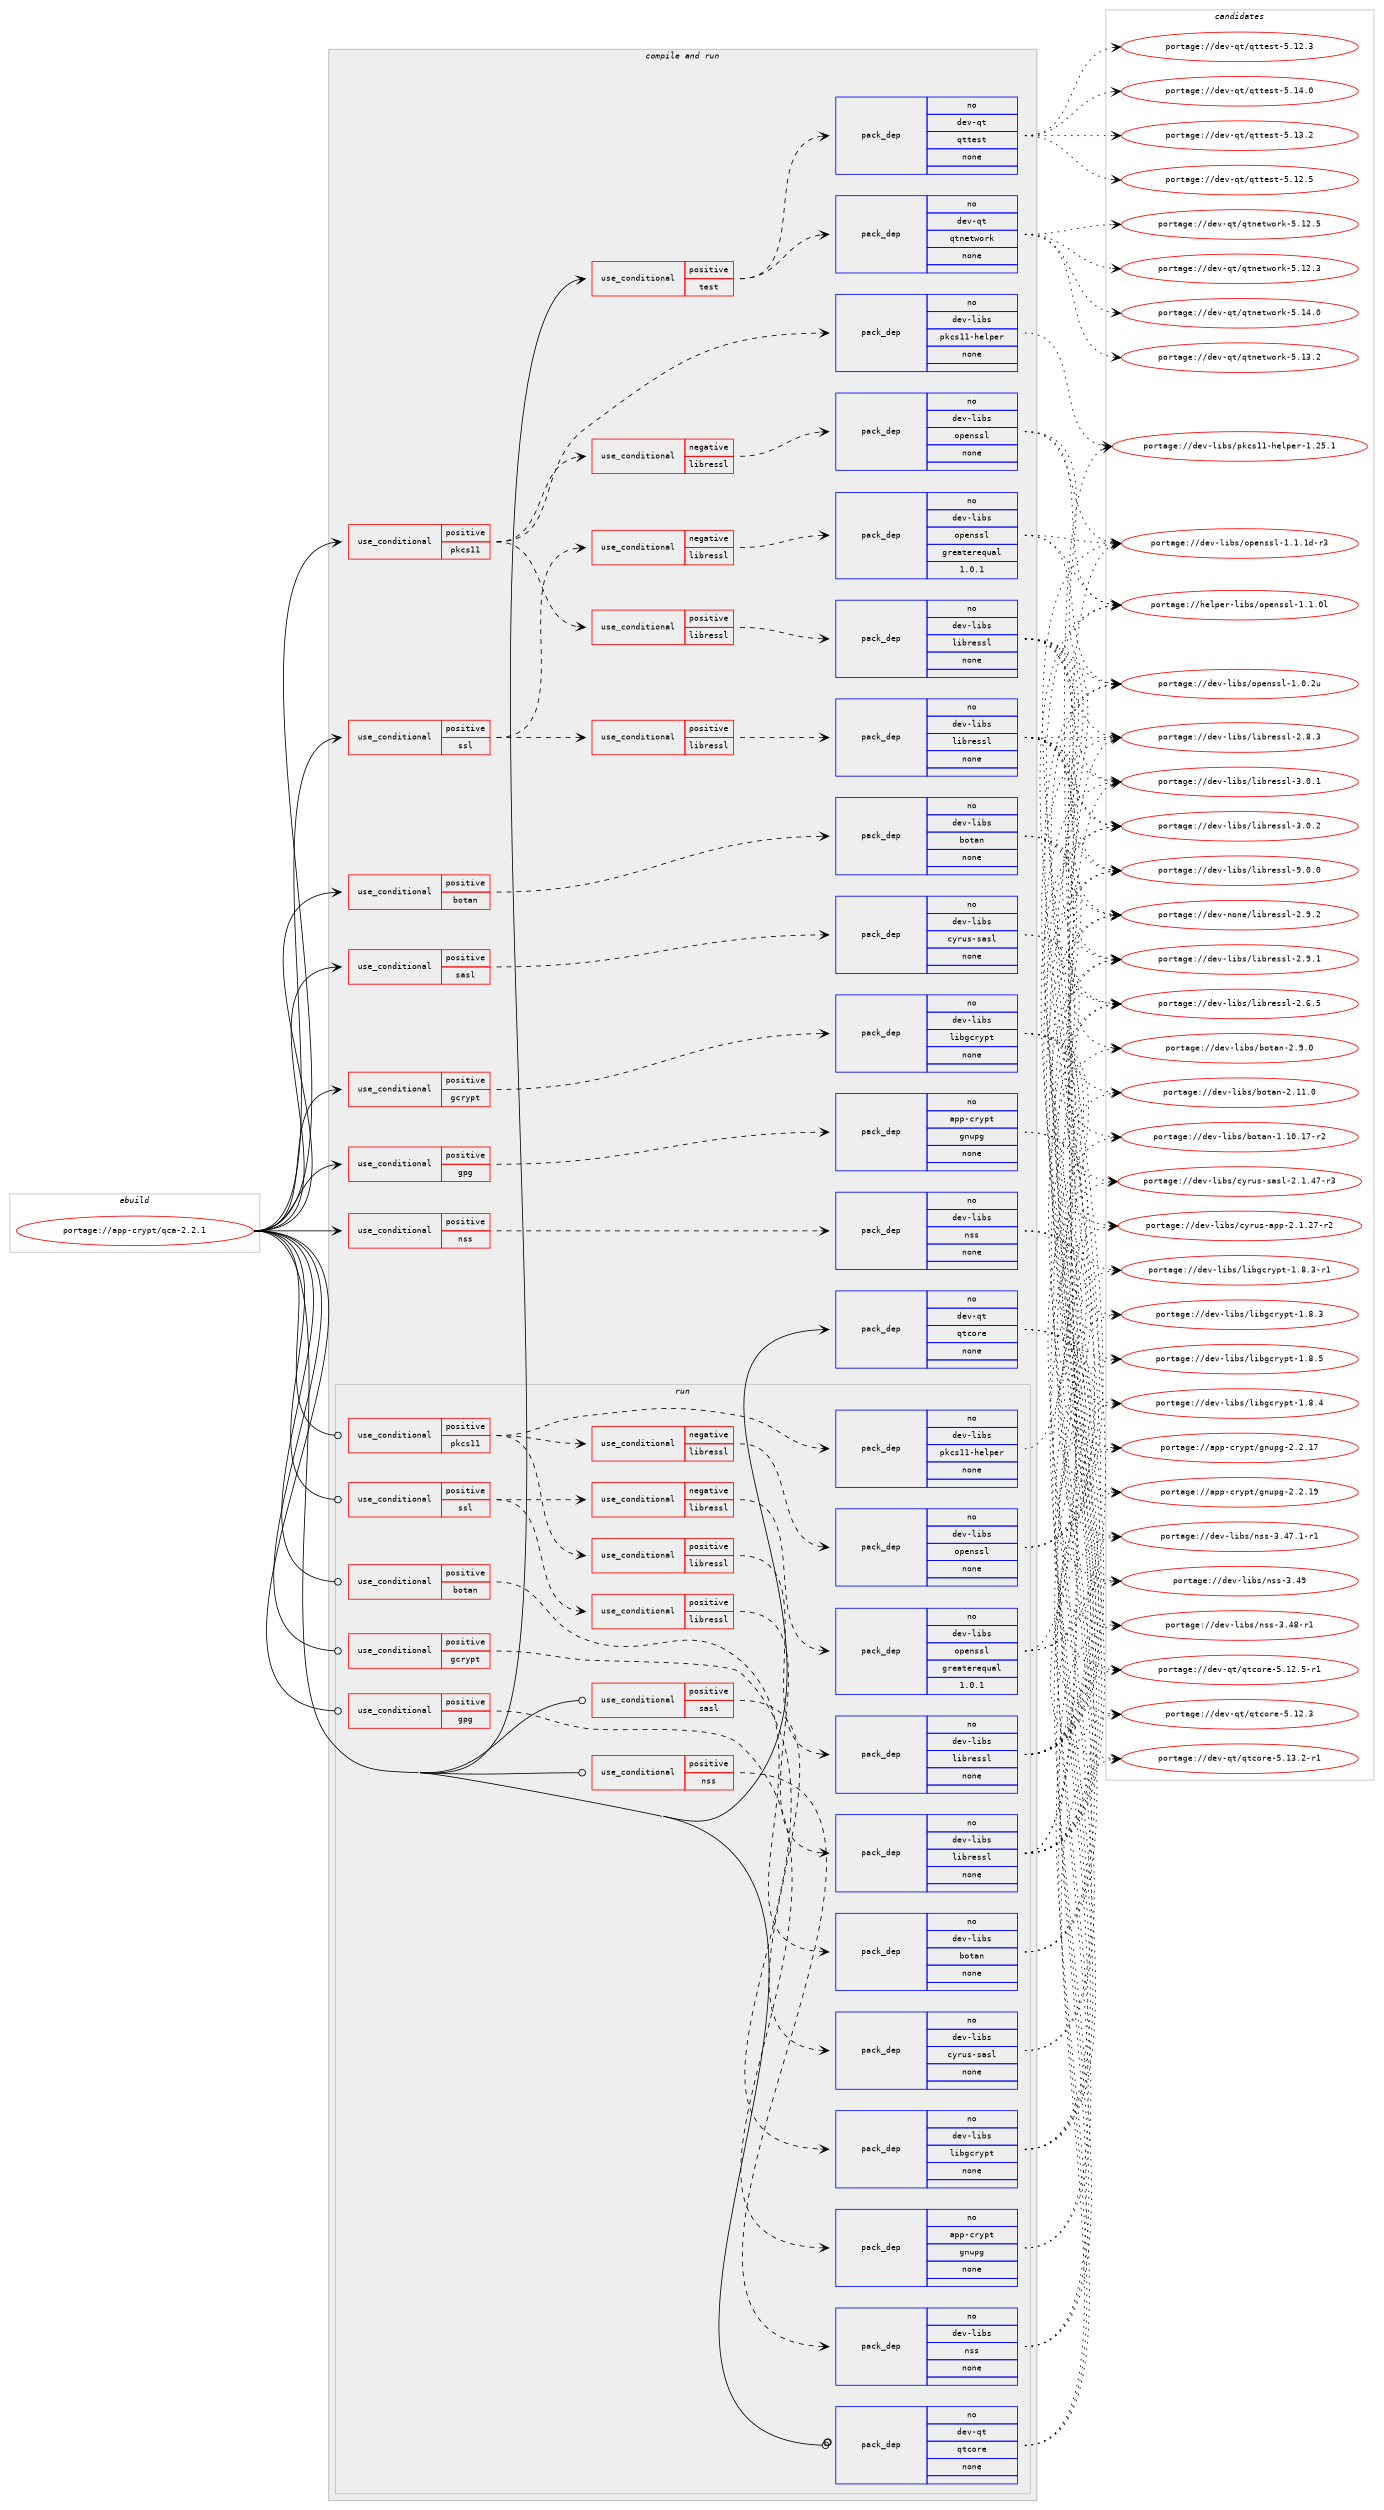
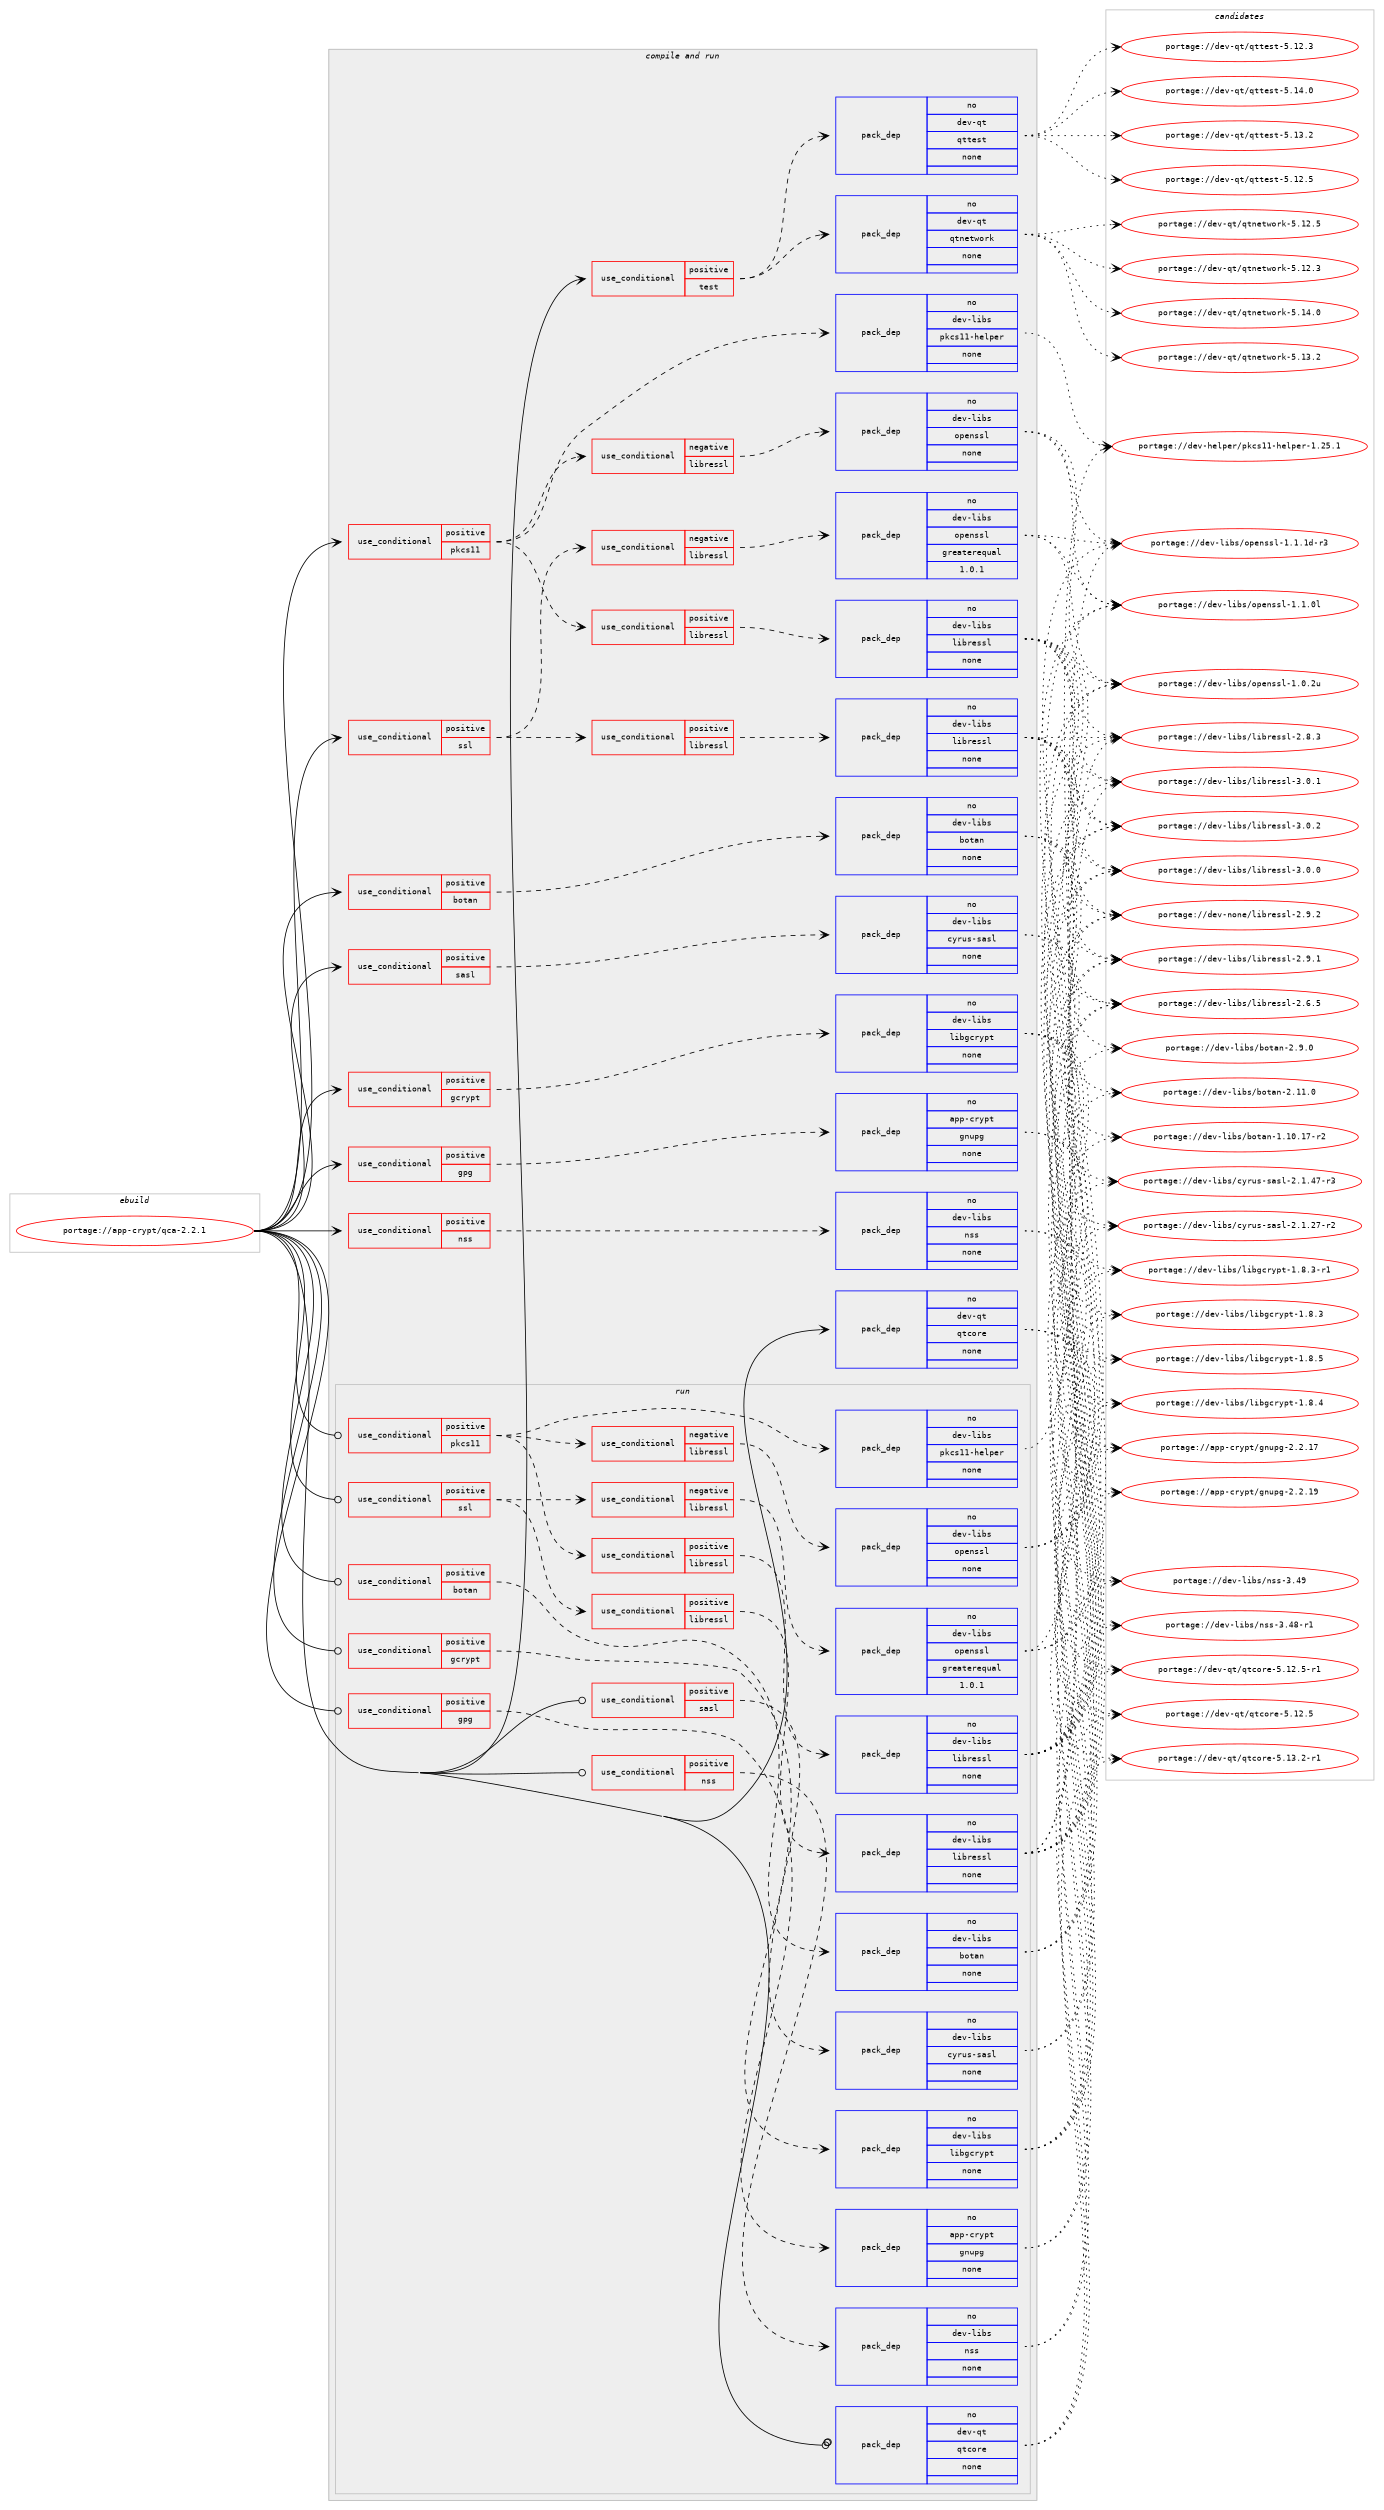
node "portage://dev-libs/pkcs11-helper-1.25.1": label "portage://dev-libs/pkcs11-helper-1.25.1" -> "portage://dev-helper/pkcs11-helper-1.25.1"
node "portage://helper-libs/openssl-1.1.0l": label "portage://helper-libs/openssl-1.1.0l" -> "portage://dev-libs/openssl-1.1.0l"
node "portage://dev-libs/libressl-9.0.0": label "portage://dev-libs/libressl-9.0.0" -> "portage://dev-libs/libressl-3.0.0"
node "portage://dev-libs/cyrus-app-2.1.27-r2": label "portage://dev-libs/cyrus-app-2.1.27-r2" -> "portage://dev-libs/cyrus-sasl-2.1.27-r2"
node "portage://dev-libs/nss-3.47.1-r1": removed
node "portage://dev-qt/qtcore-5.12.3": label "portage://dev-qt/qtcore-5.12.3" -> "portage://dev-qt/qtcore-5.12.5"
